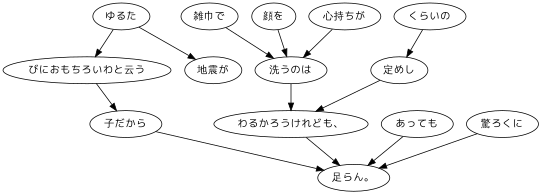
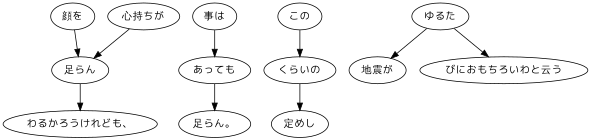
node "雑巾で": removed
node "事は": added
node "この": added
node "洗うのは": label "洗うのは" -> "足らん"
edge "定めし" -> "わるかろうけれども、": removed
node "子だから": removed
node "驚ろくに": removed
edge "わるかろうけれども、" -> "足らん。": removed
